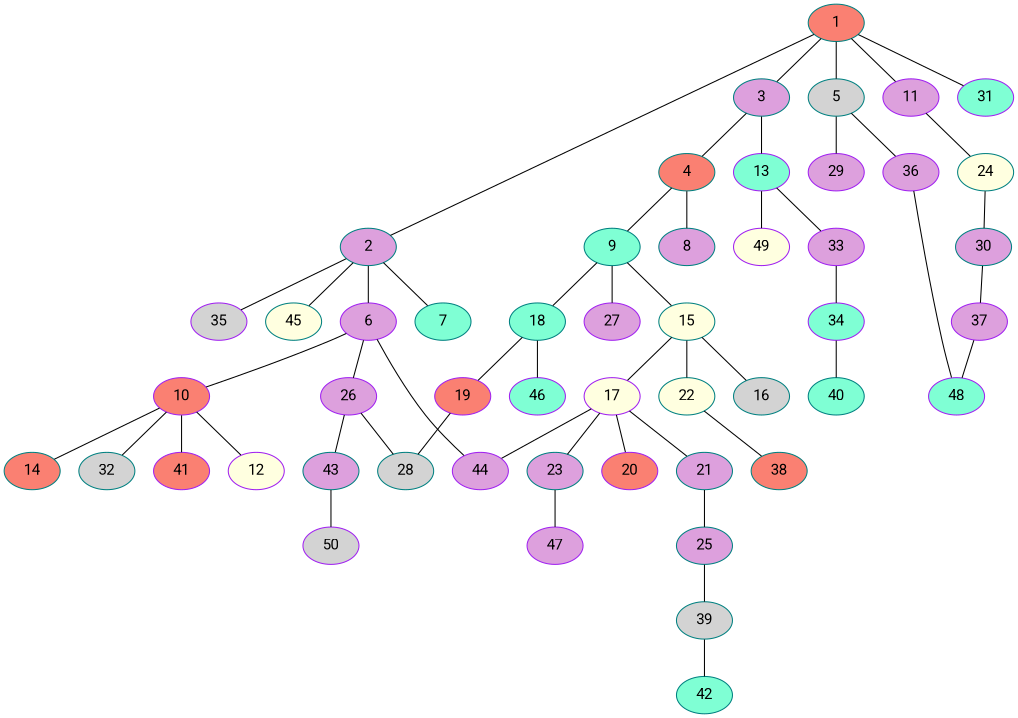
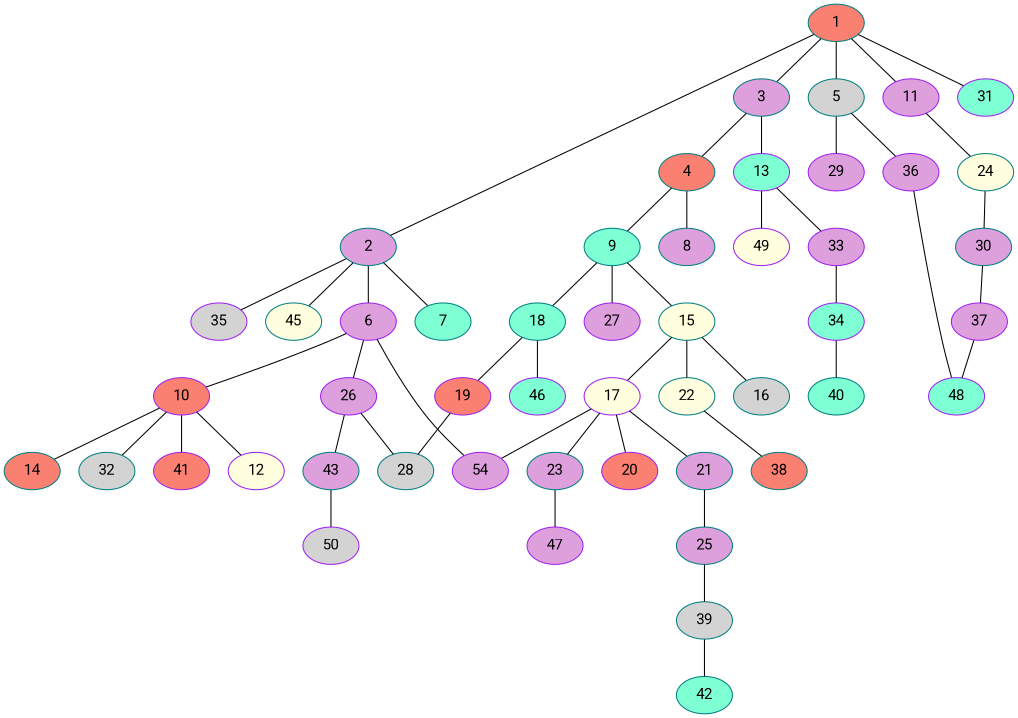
node "44": label "44" -> "54"
